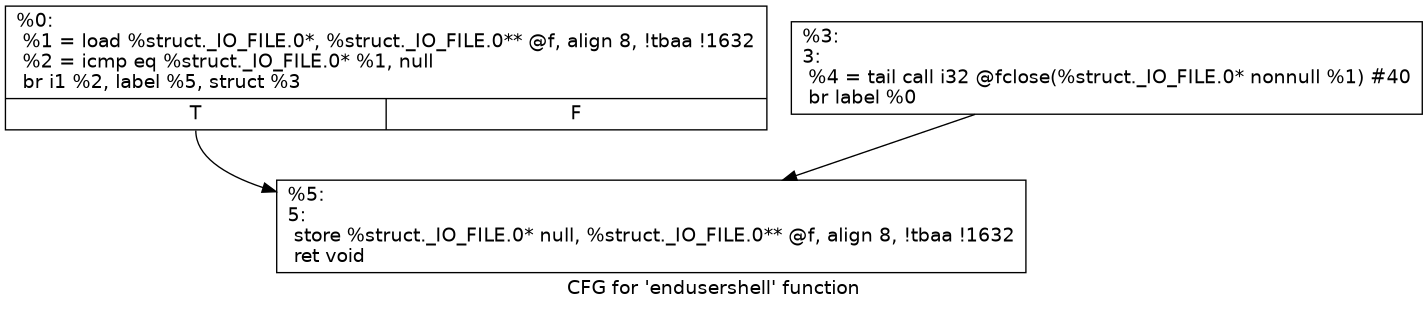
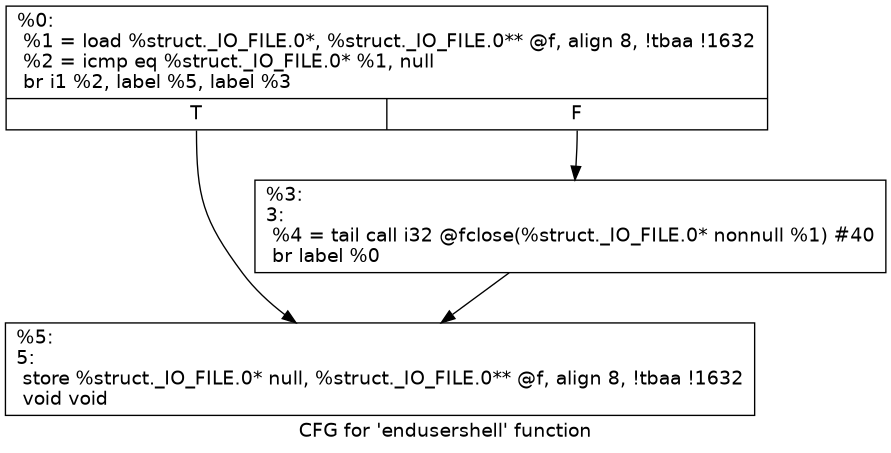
node "%0:": text "br i1 %2, label %5, struct %3" -> "br i1 %2, label %5, label %3"
edge "%0:" -> "%3:": added
node "%5:": text "ret void" -> "void void"
